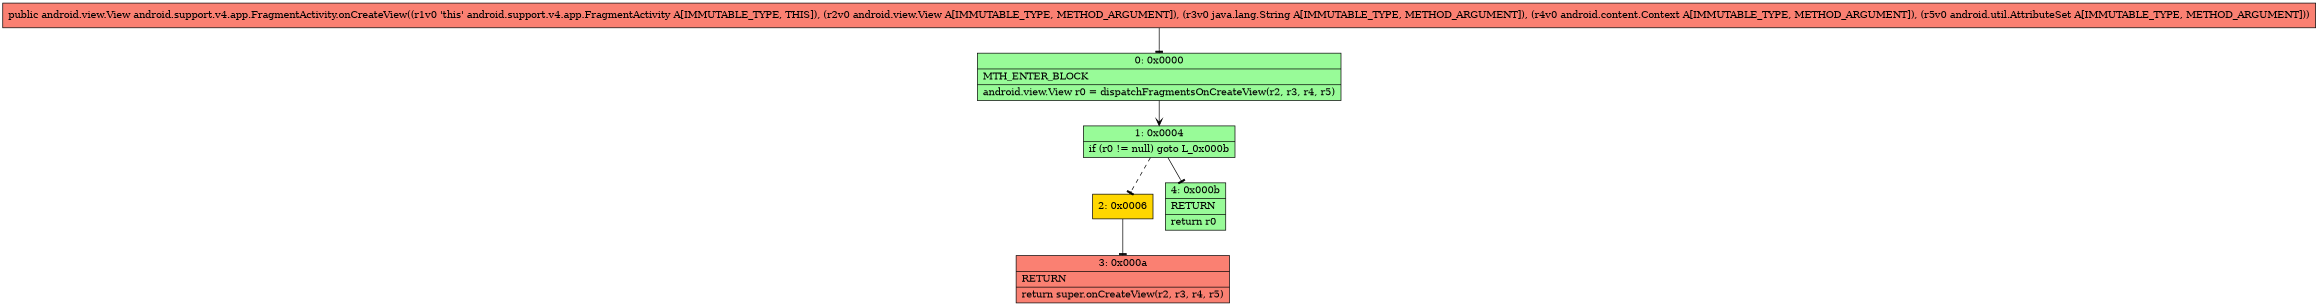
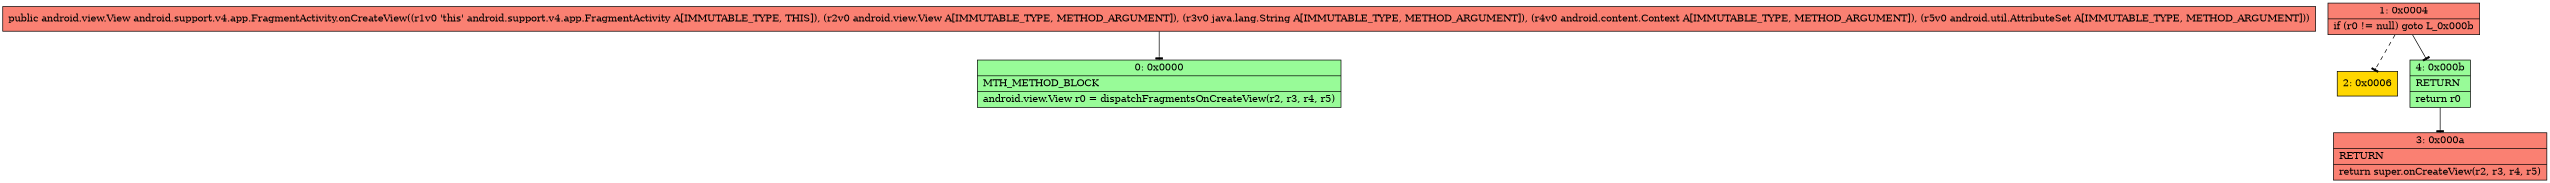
node "0: 0x0000": text "MTH_ENTER_BLOCK" -> "MTH_METHOD_BLOCK"
edge "0: 0x0000" -> "1: 0x0004": removed
node "1: 0x0004": fillcolor palegreen -> salmon
edge "2: 0x0006" -> "3: 0x000a": now "4: 0x000b" -> "3: 0x000a"
